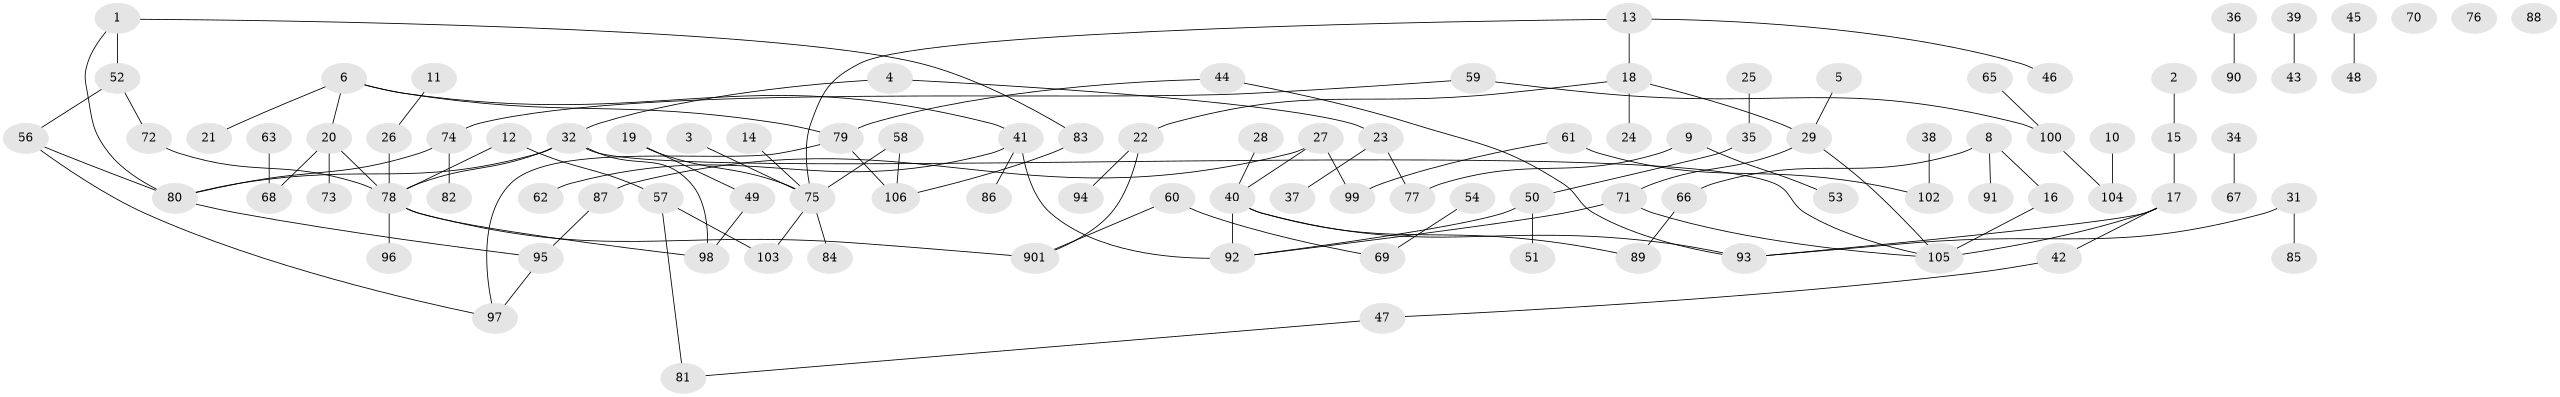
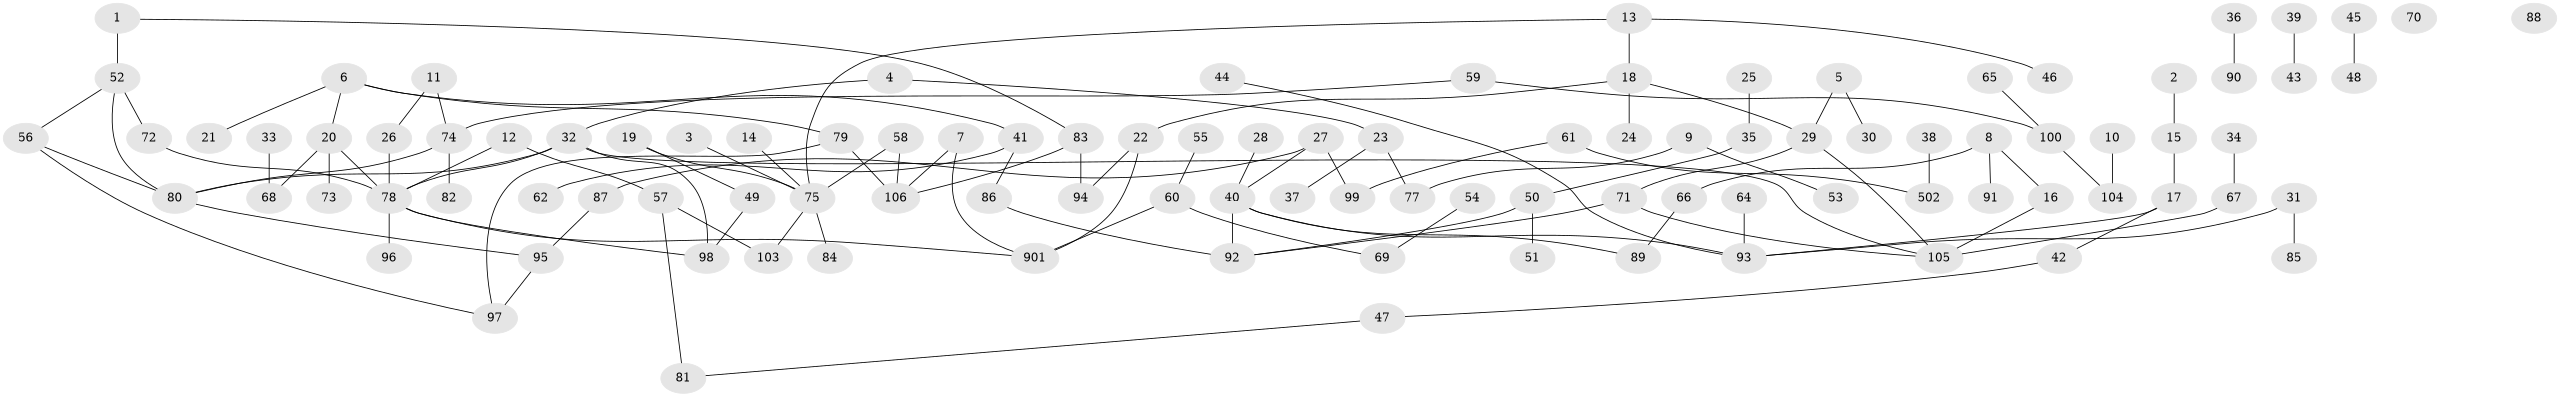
node "76": removed
edge "44" -- "79": removed
edge "11" -- "74": added
edge "1" -- "80": now "52" -- "80"
node "63": label "63" -> "33"
node "7": added
node "55": added
node "30": added
edge "83" -- "94": added
node "64": added
node "102": label "102" -> "502"
edge "17" -- "105": now "67" -- "105"
edge "41" -- "92": now "86" -- "92"
